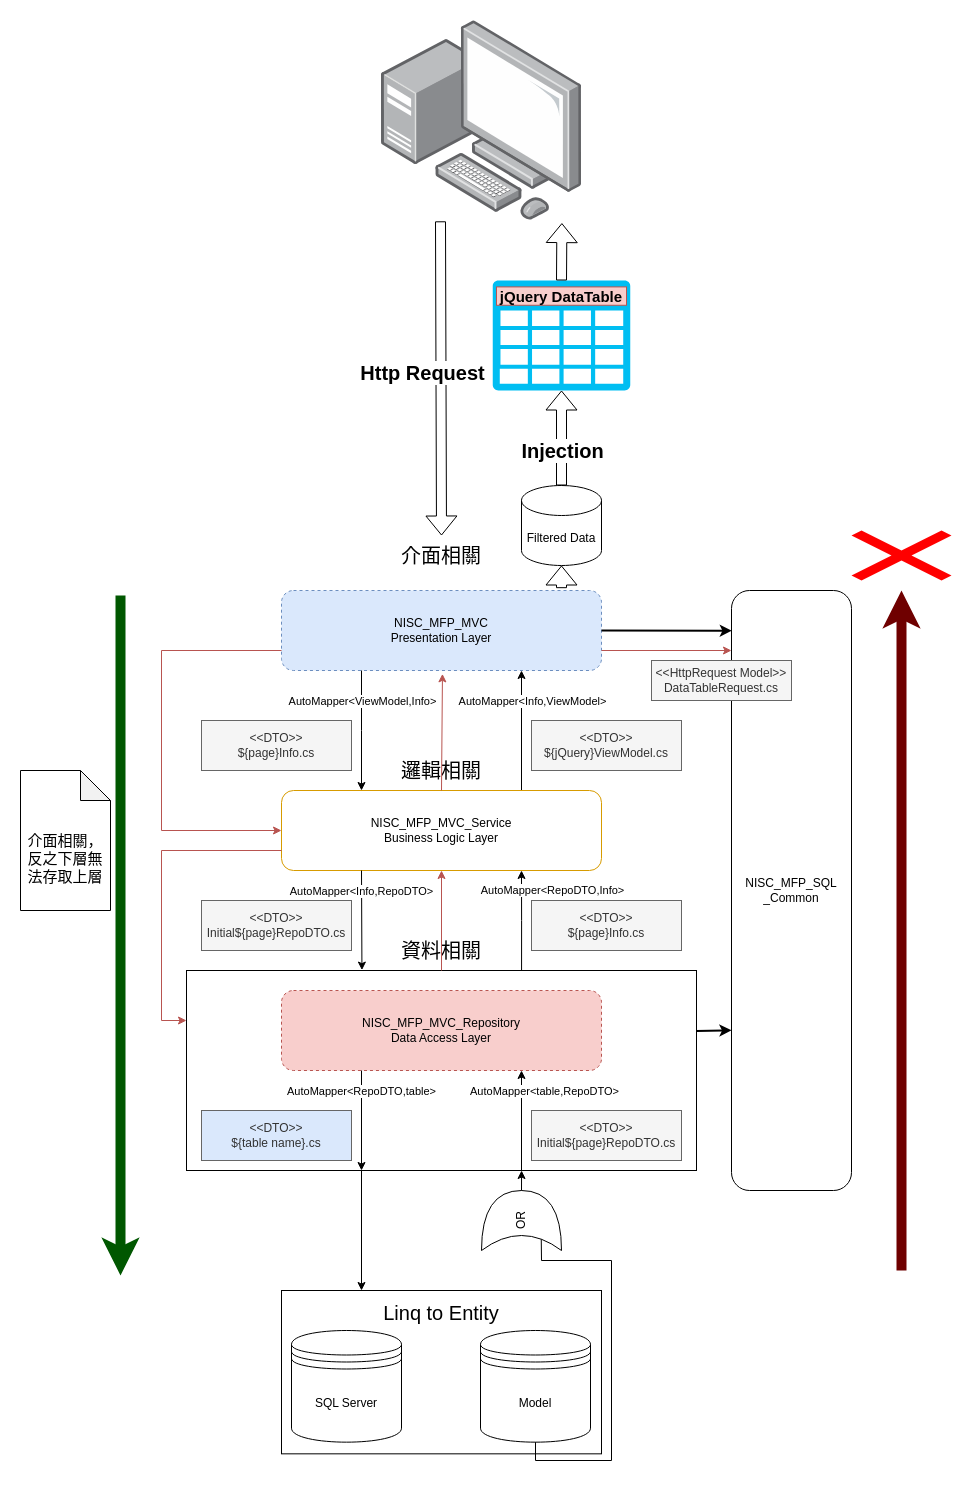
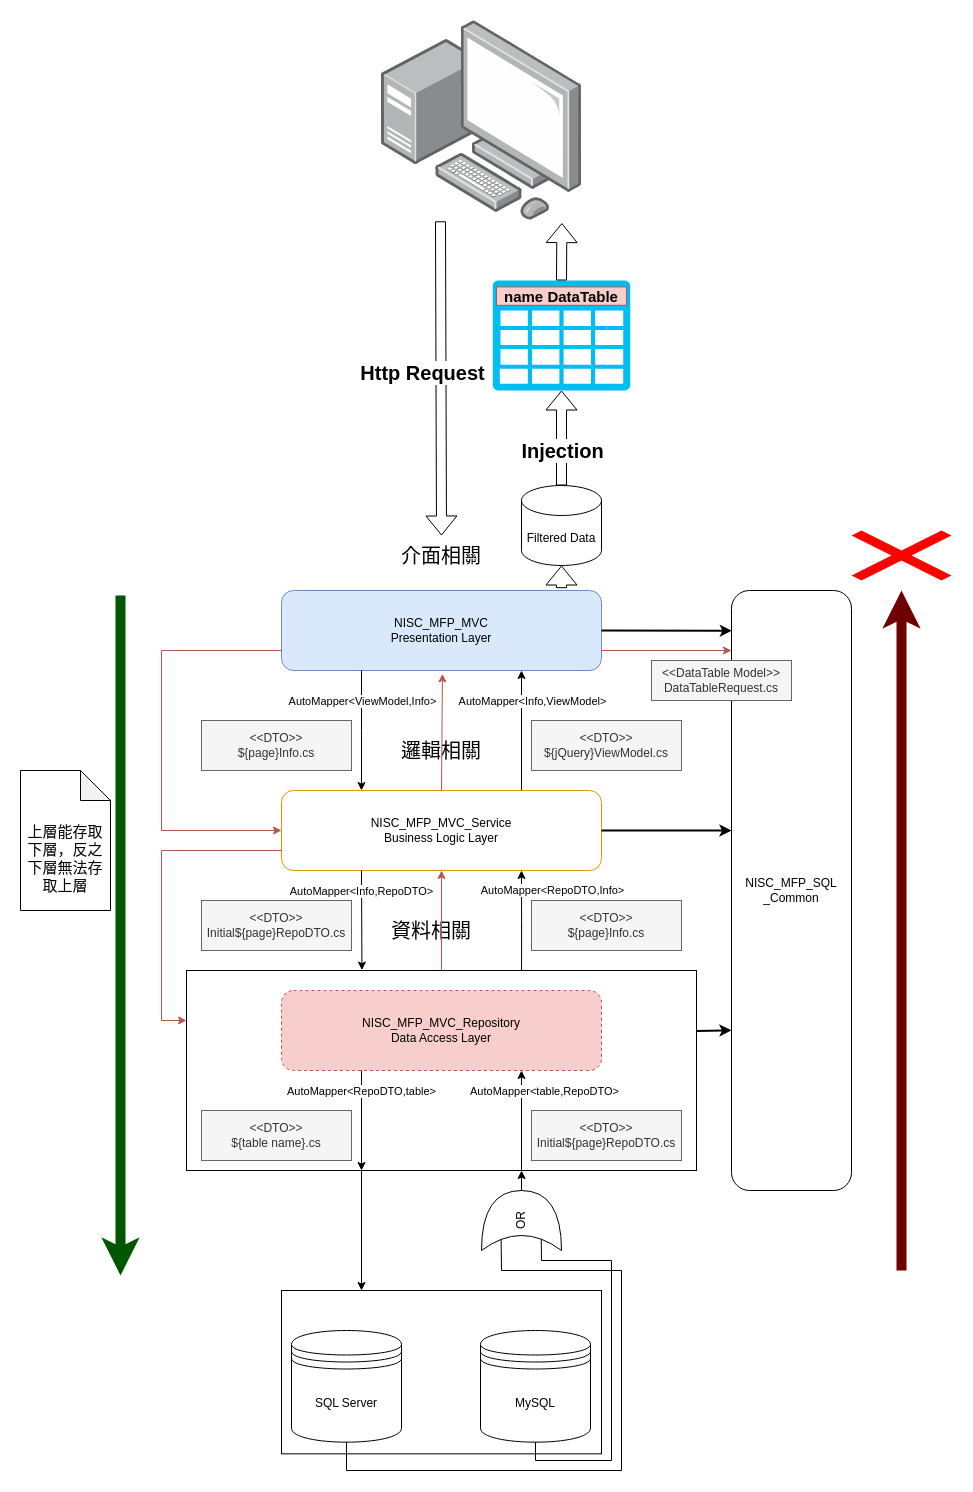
node "jQuery DataTable": label "jQuery DataTable" -> "name DataTable"
node "NISC_MFP_MVC Presentation Layer": style dashed -> solid
node "<<HttpRequest Model>> DataTableRequest.cs": label "<<HttpRequest Model>> DataTableRequest.cs" -> "<<DataTable Model>> DataTableRequest.cs"
node "邏輯相關": moved (442, 771) -> (442, 751)
edge "NISC_MFP_MVC_Service Business Logic Layer" -> "NISC_MFP_SQL _Common": added
node "介面相關，反之下層無法存取上層": label "介面相關，反之下層無法存取上層" -> "上層能存取下層，反之下層無法存取上層"
node "資料相關": moved (442, 951) -> (432, 931)
node "<<DTO>> ${table name}.cs": fillcolor #dae8fc -> #f5f5f5
node "Linq to Entity": removed
node "Model": label "Model" -> "MySQL"
edge "OR" -- "SQL Server": added
